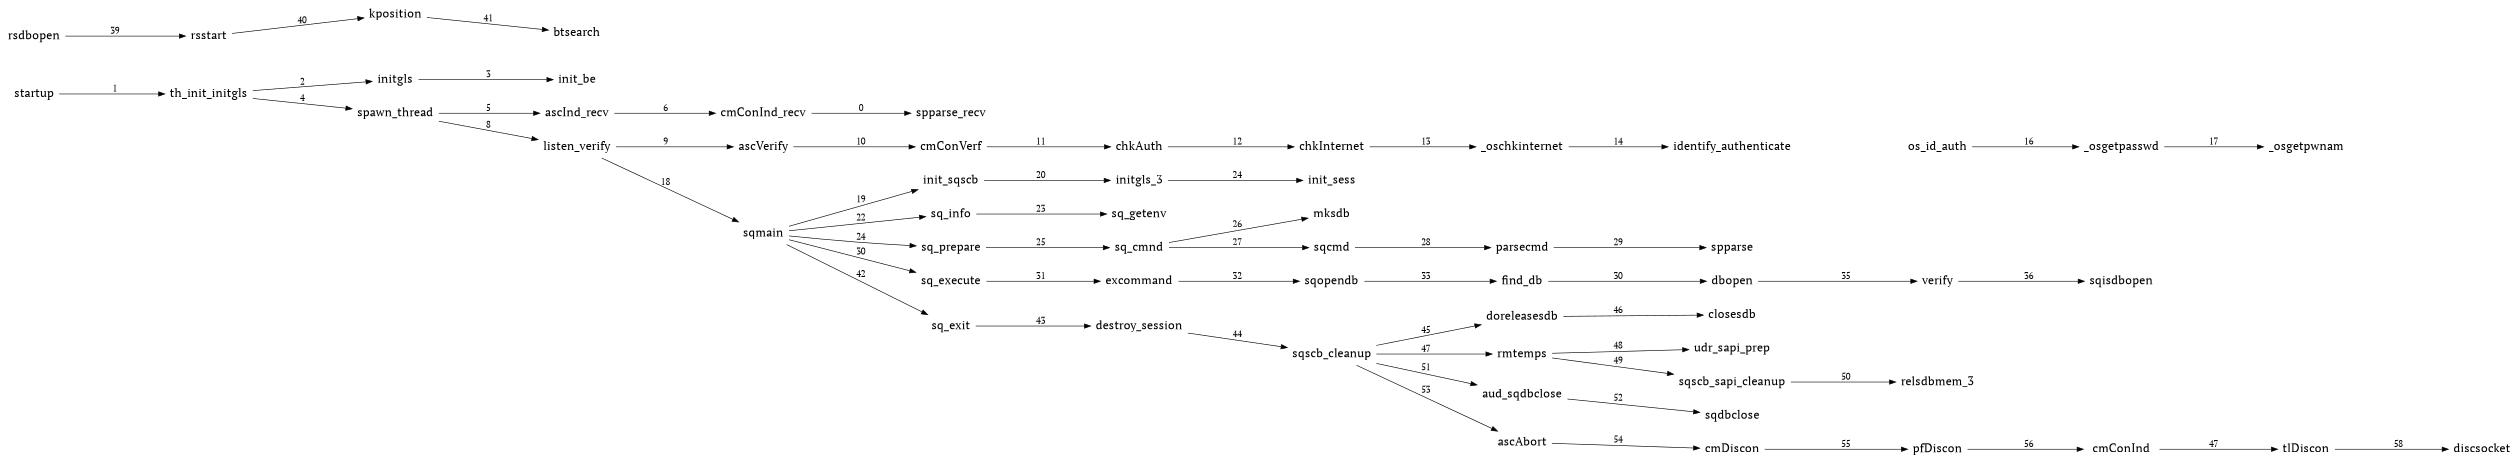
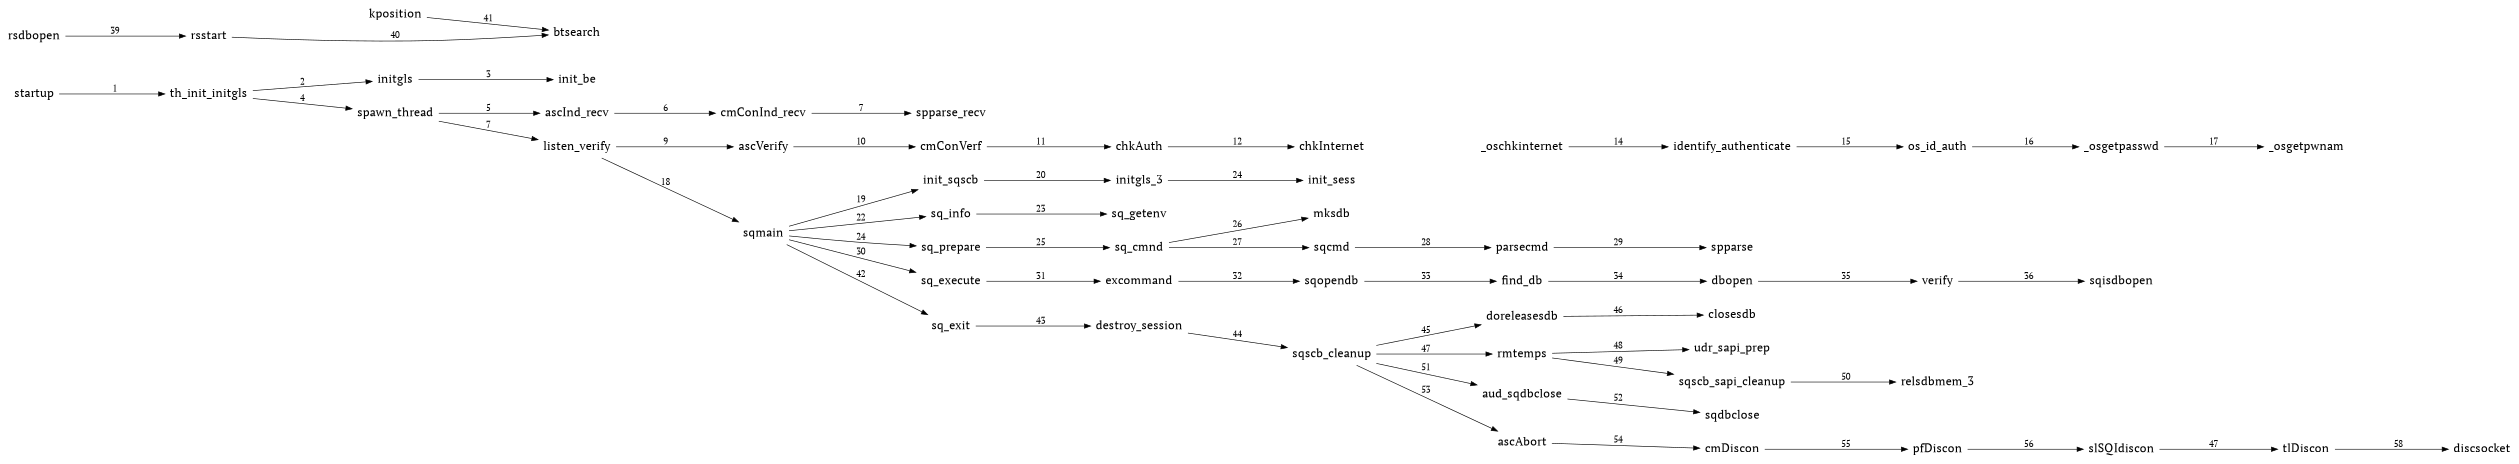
edge "rsstart" -> "kposition": now "rsstart" -> "btsearch"
edge "cmConInd_recv" -> "spparse_recv": label "0" -> "7"
edge "spawn_thread" -> "listen_verify": label "8" -> "7"
edge "chkInternet" -> "_oschkinternet": removed, label "13"
edge "identify_authenticate" -> "os_id_auth": added, label "15"
edge "find_db" -> "dbopen": label "30" -> "34"
node "cmConInd": label "cmConInd" -> "slSQIdiscon"
